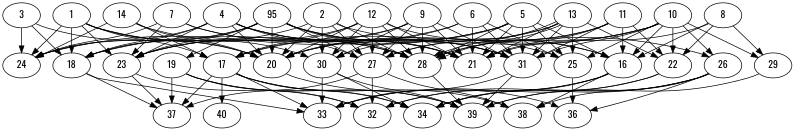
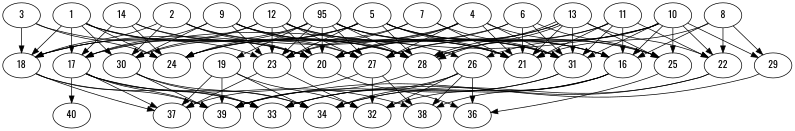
edge "2" -> "28": removed
edge "4" -> "24": now "5" -> "24"
edge "18" -> "39": added
